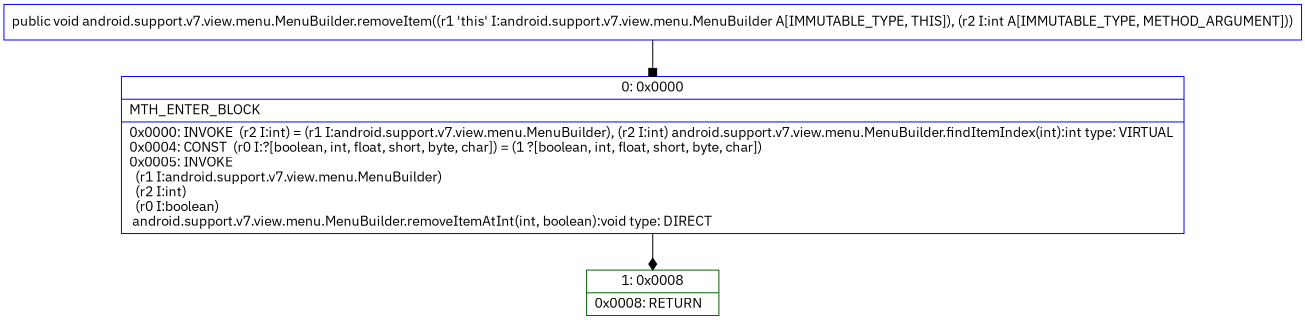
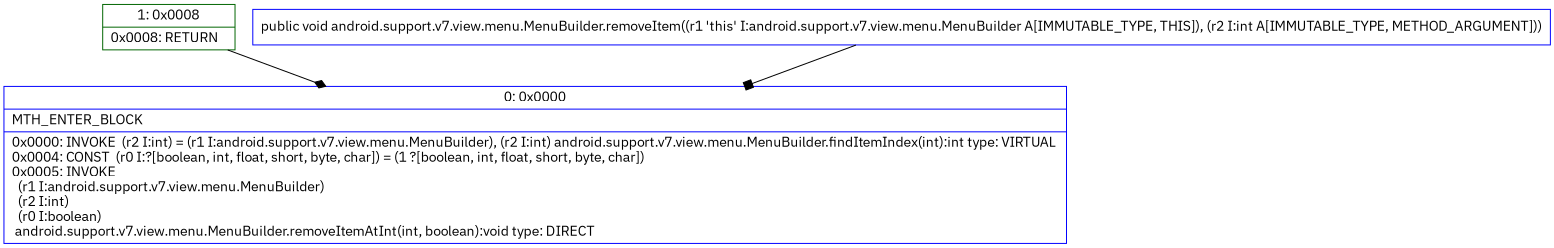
edge "0: 0x0000" -> "1: 0x0008": reversed
